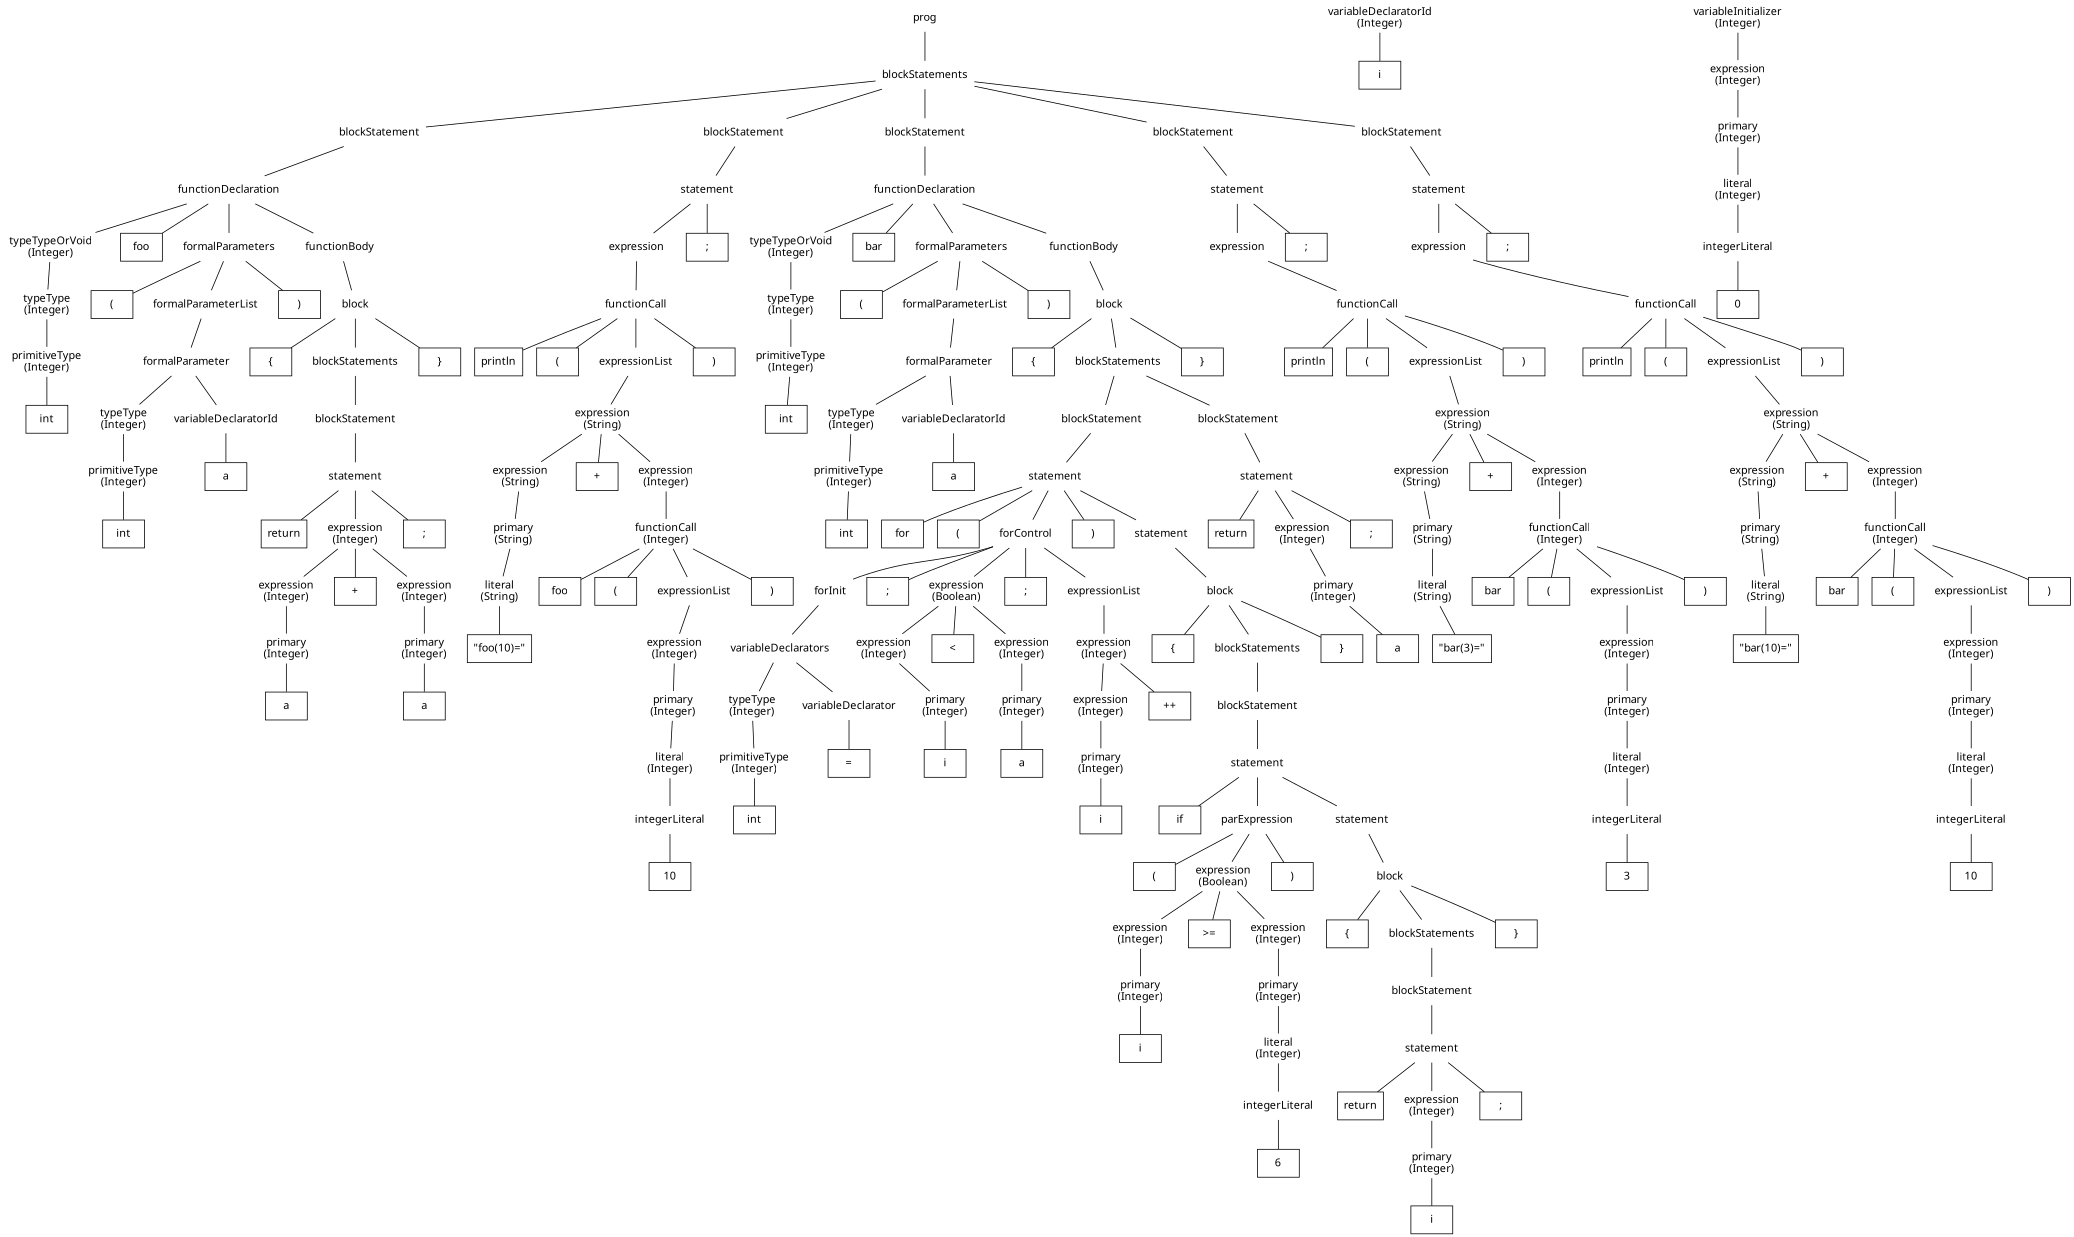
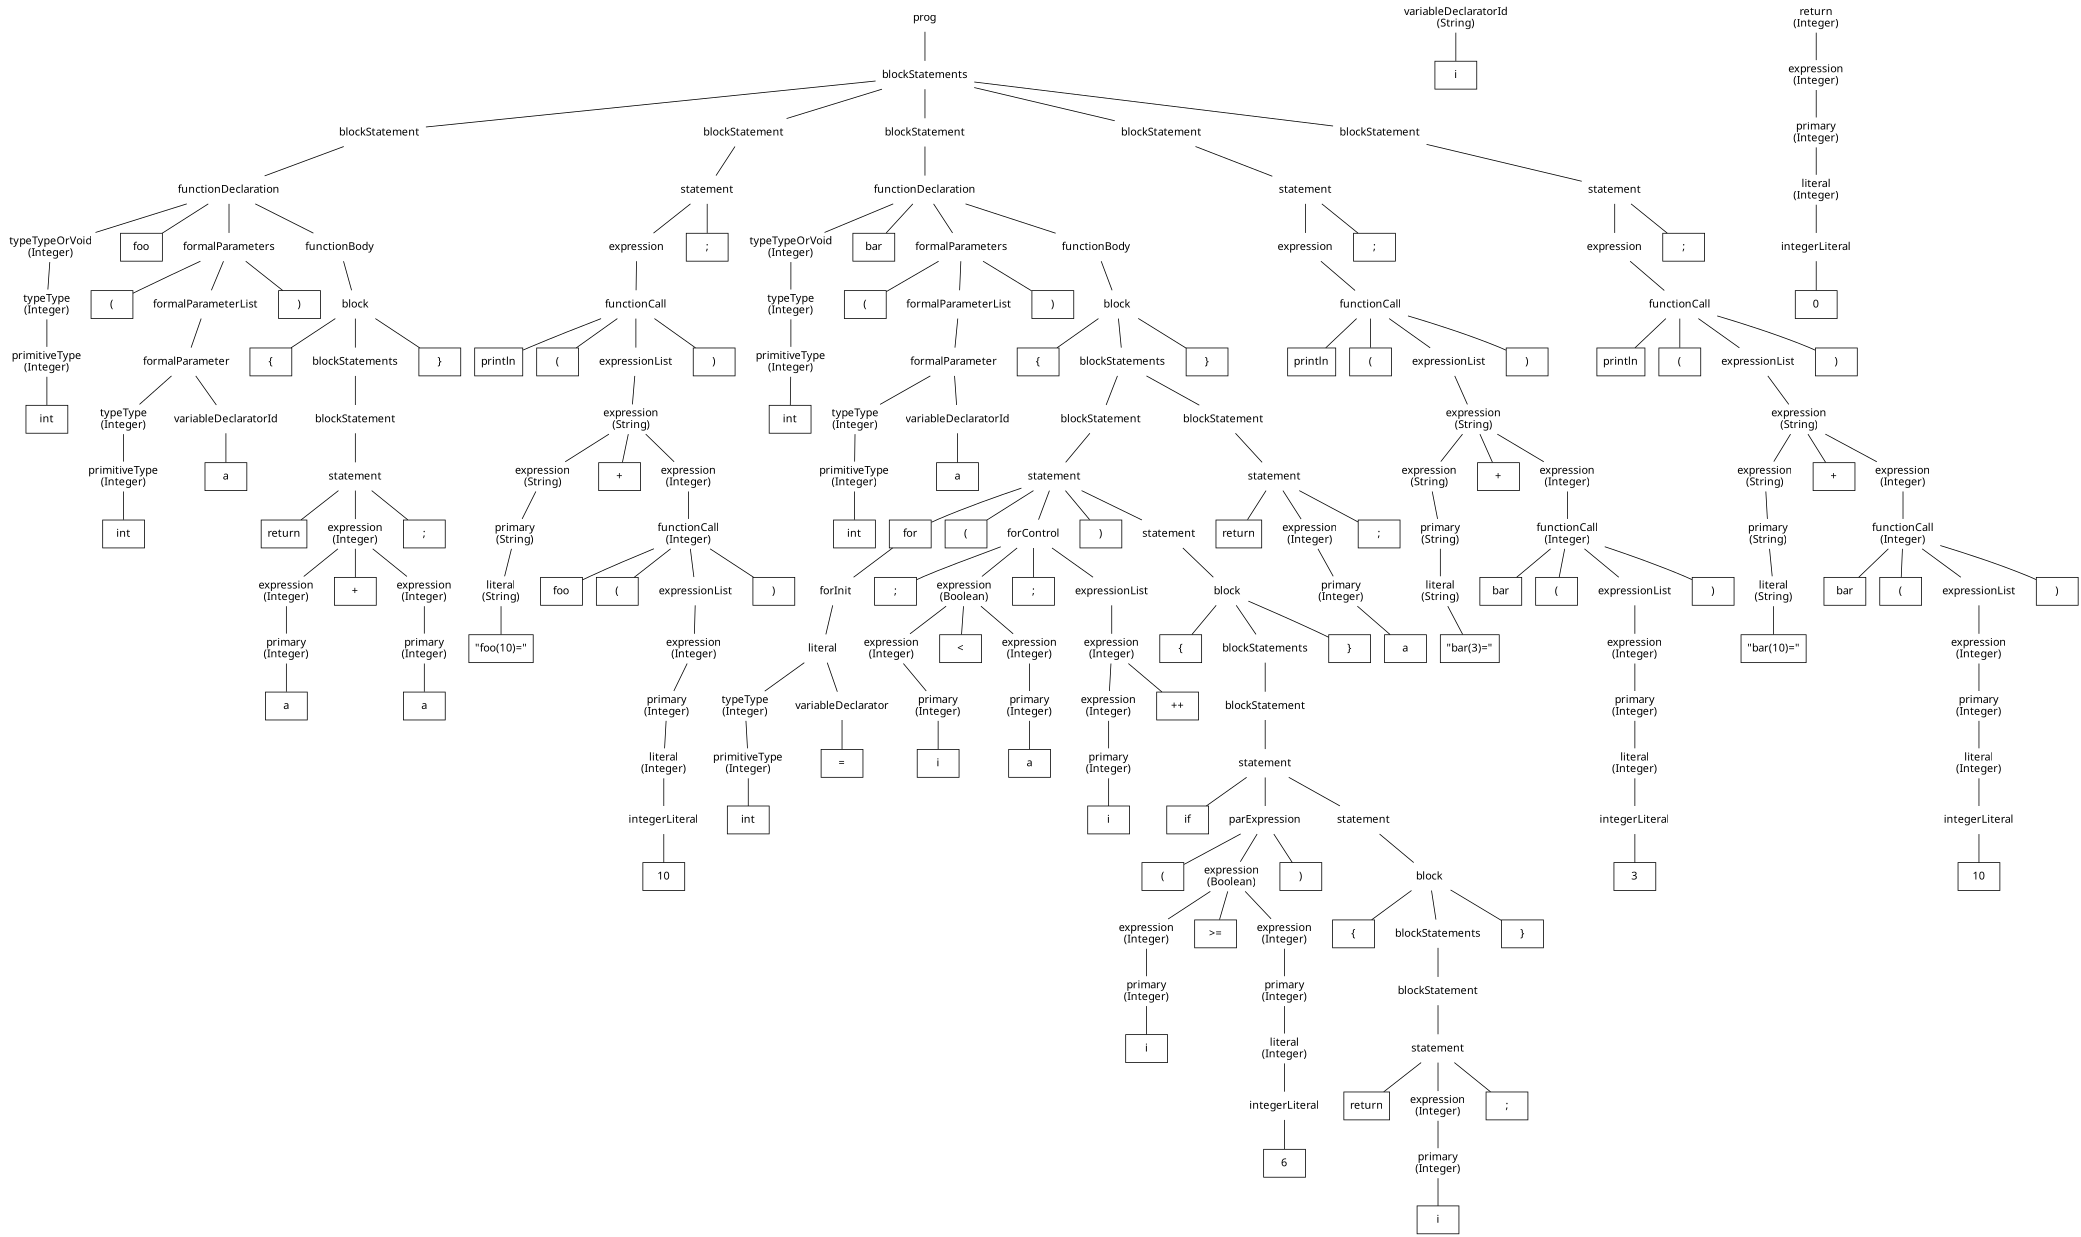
node "variableDeclaratorId (Integer)": label "variableDeclaratorId (Integer)" -> "variableDeclaratorId (String)"
node "variableInitializer (Integer)": label "variableInitializer (Integer)" -> "return (Integer)"
edge "forControl" -- "forInit": now "for" -- "forInit"
node "variableDeclarators": label "variableDeclarators" -> "literal"
